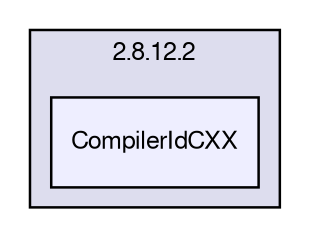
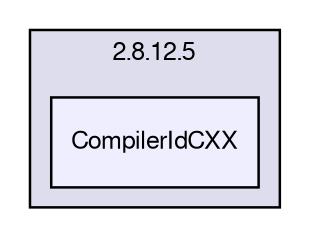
cluster "2.8.12.2": label "2.8.12.2" -> "2.8.12.5"
